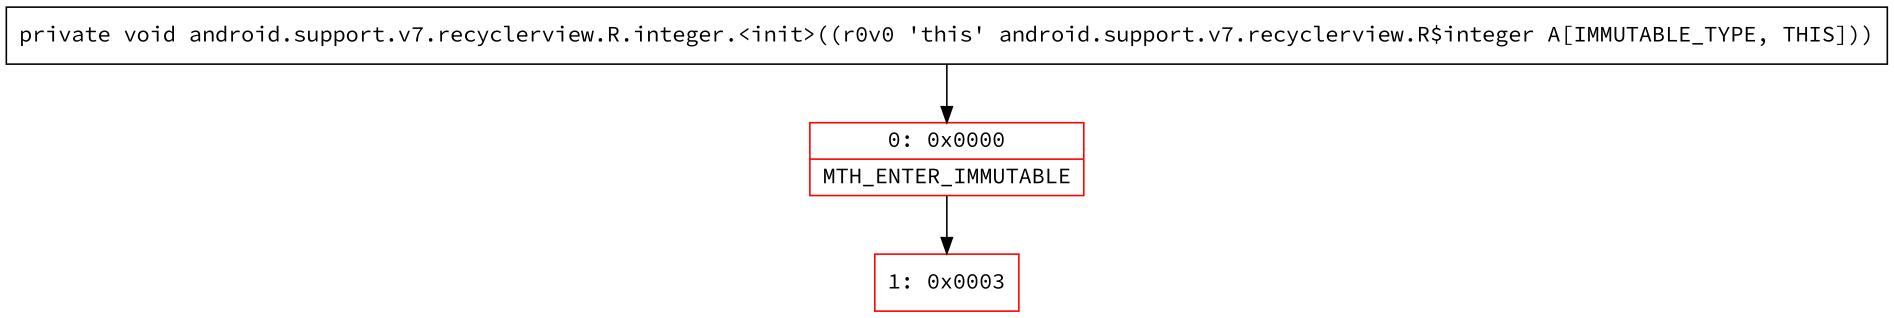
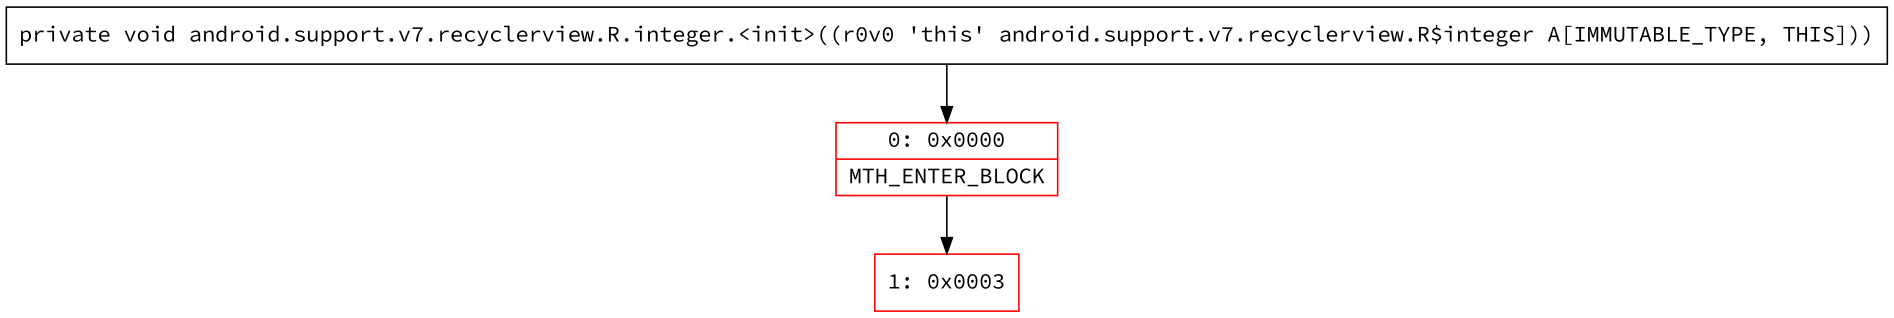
node "0: 0x0000": text "MTH_ENTER_IMMUTABLE" -> "MTH_ENTER_BLOCK"
